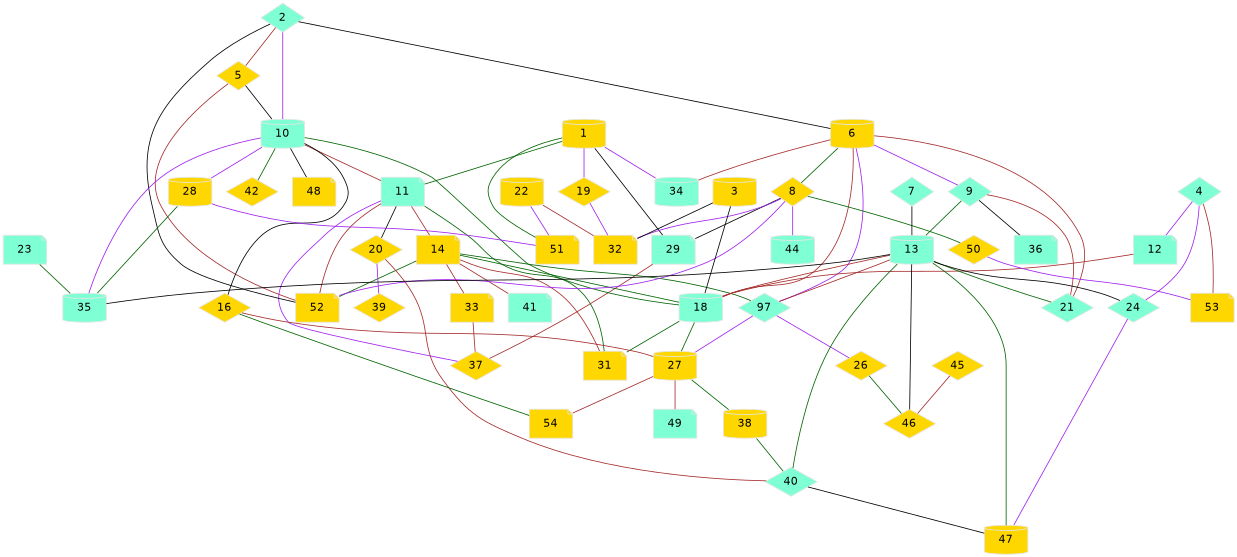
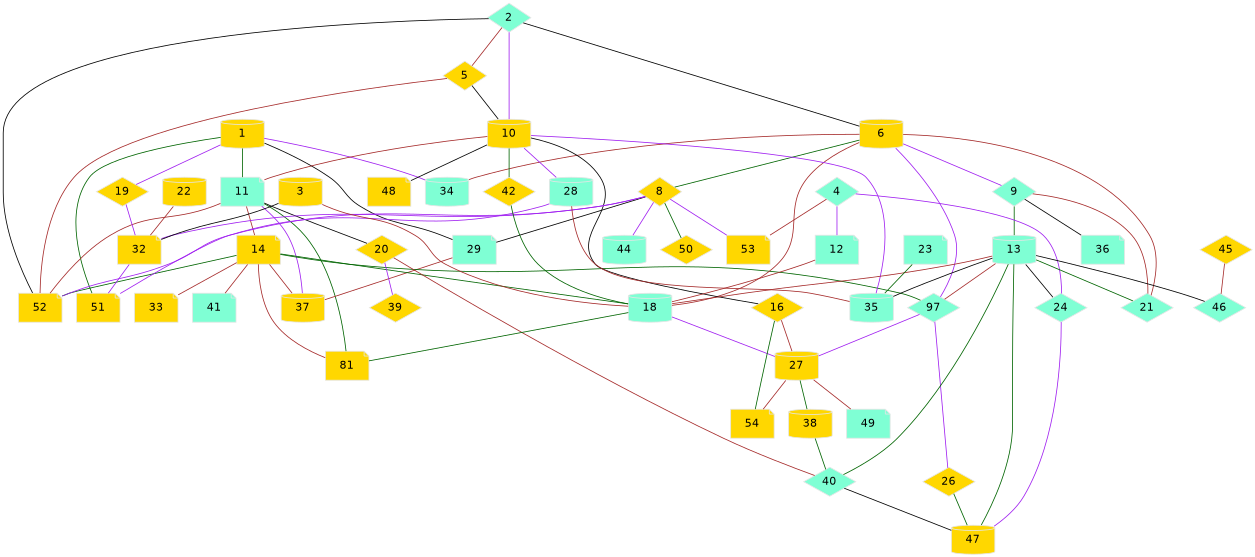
node "10": fillcolor aquamarine -> gold
node "28": fillcolor gold -> aquamarine
node "7": removed
edge "22" -- "51": now "32" -- "51"
edge "10" -- "18": now "42" -- "18"
edge "28" -- "35": color darkgreen -> brown
edge "3" -- "18": color black -> brown
edge "50" -- "53": now "8" -- "53"
edge "18" -- "27": color darkgreen -> purple
edge "33" -- "37": now "14" -- "37"
node "37": shape diamond -> cylinder
node "31": label "31" -> "81"
edge "26" -- "46": now "26" -- "47"
node "46": fillcolor gold -> aquamarine
